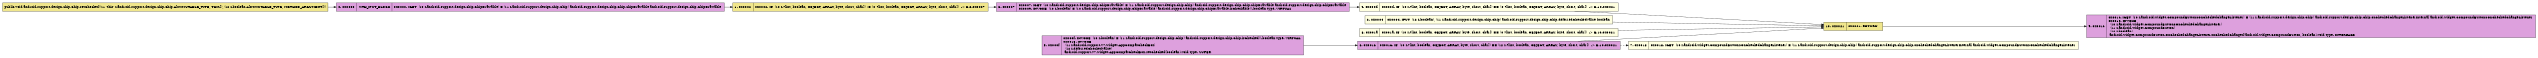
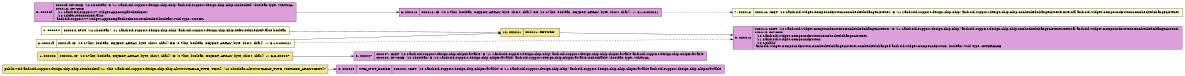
edge "0: 0x0000" -> "1: 0x0002": removed
node "4: 0x000d": removed
node "9: 0x001c": text "(r2 I:boolean)" -> "(r2 I:public)"
edge "6: 0x0016" -> "10: 0x0021": removed
edge "8: 0x001a" -> "9: 0x001c": added
